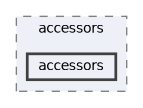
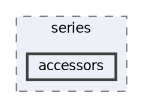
cluster "accessors": label "accessors" -> "series"
